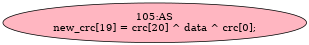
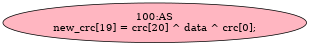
node "105:AS new_crc[19] = crc[20] ^ data ^ crc[0];": label "105:AS new_crc[19] = crc[20] ^ data ^ crc[0];" -> "100:AS new_crc[19] = crc[20] ^ data ^ crc[0];"
